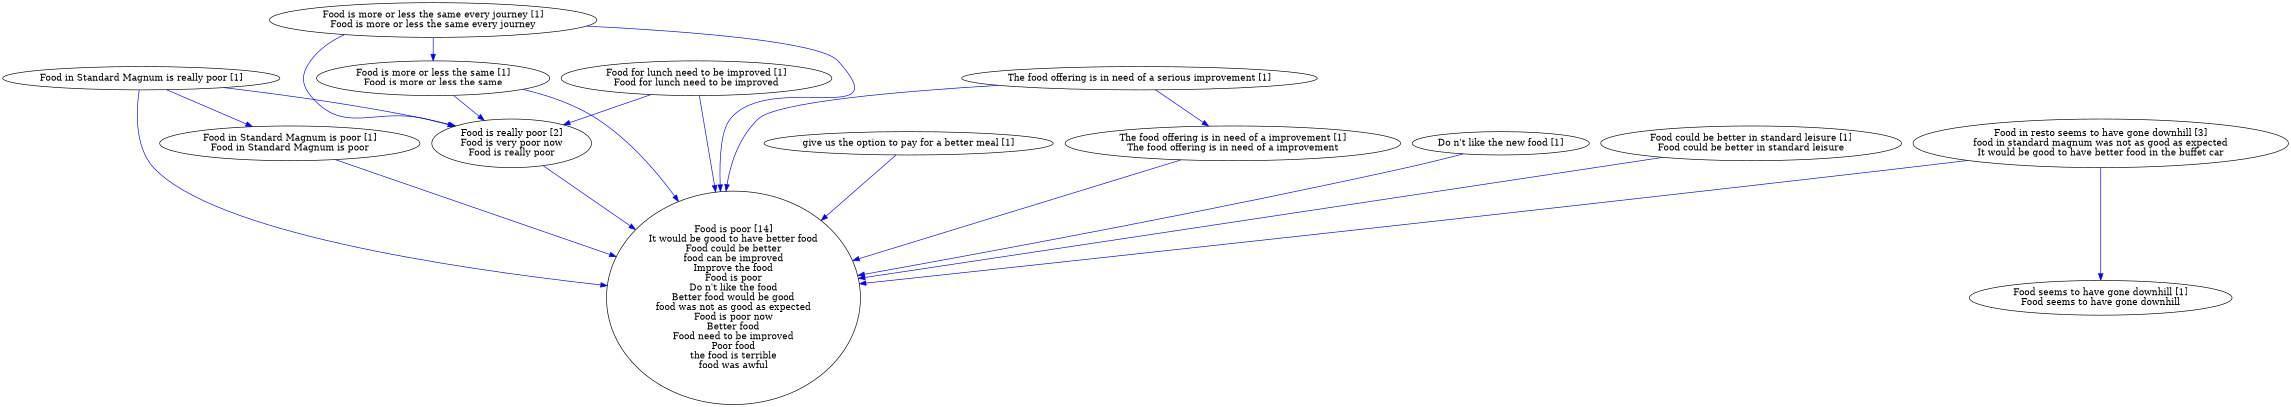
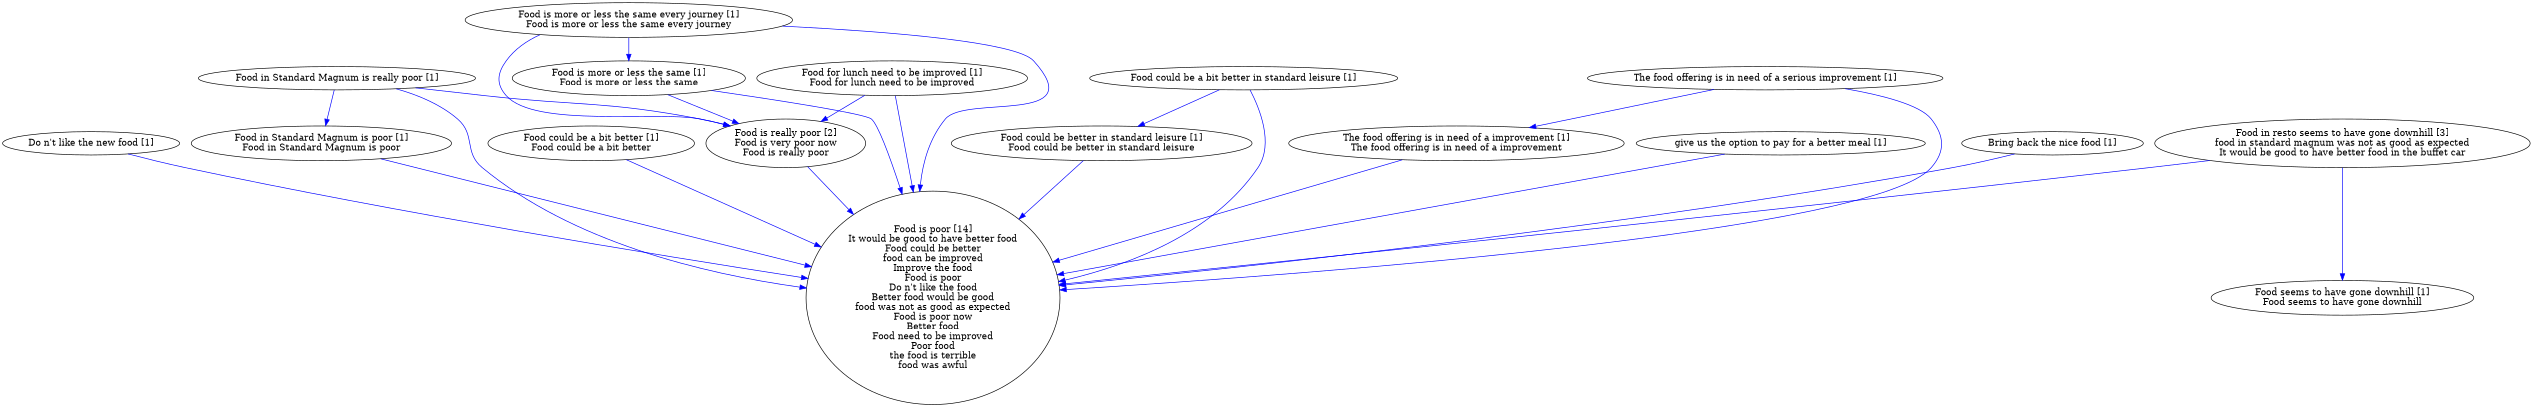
node "Food could be a bit better in standard leisure [1]": added
node "Food could be a bit better [1] Food could be a bit better": added
node "Bring back the nice food [1]": added
